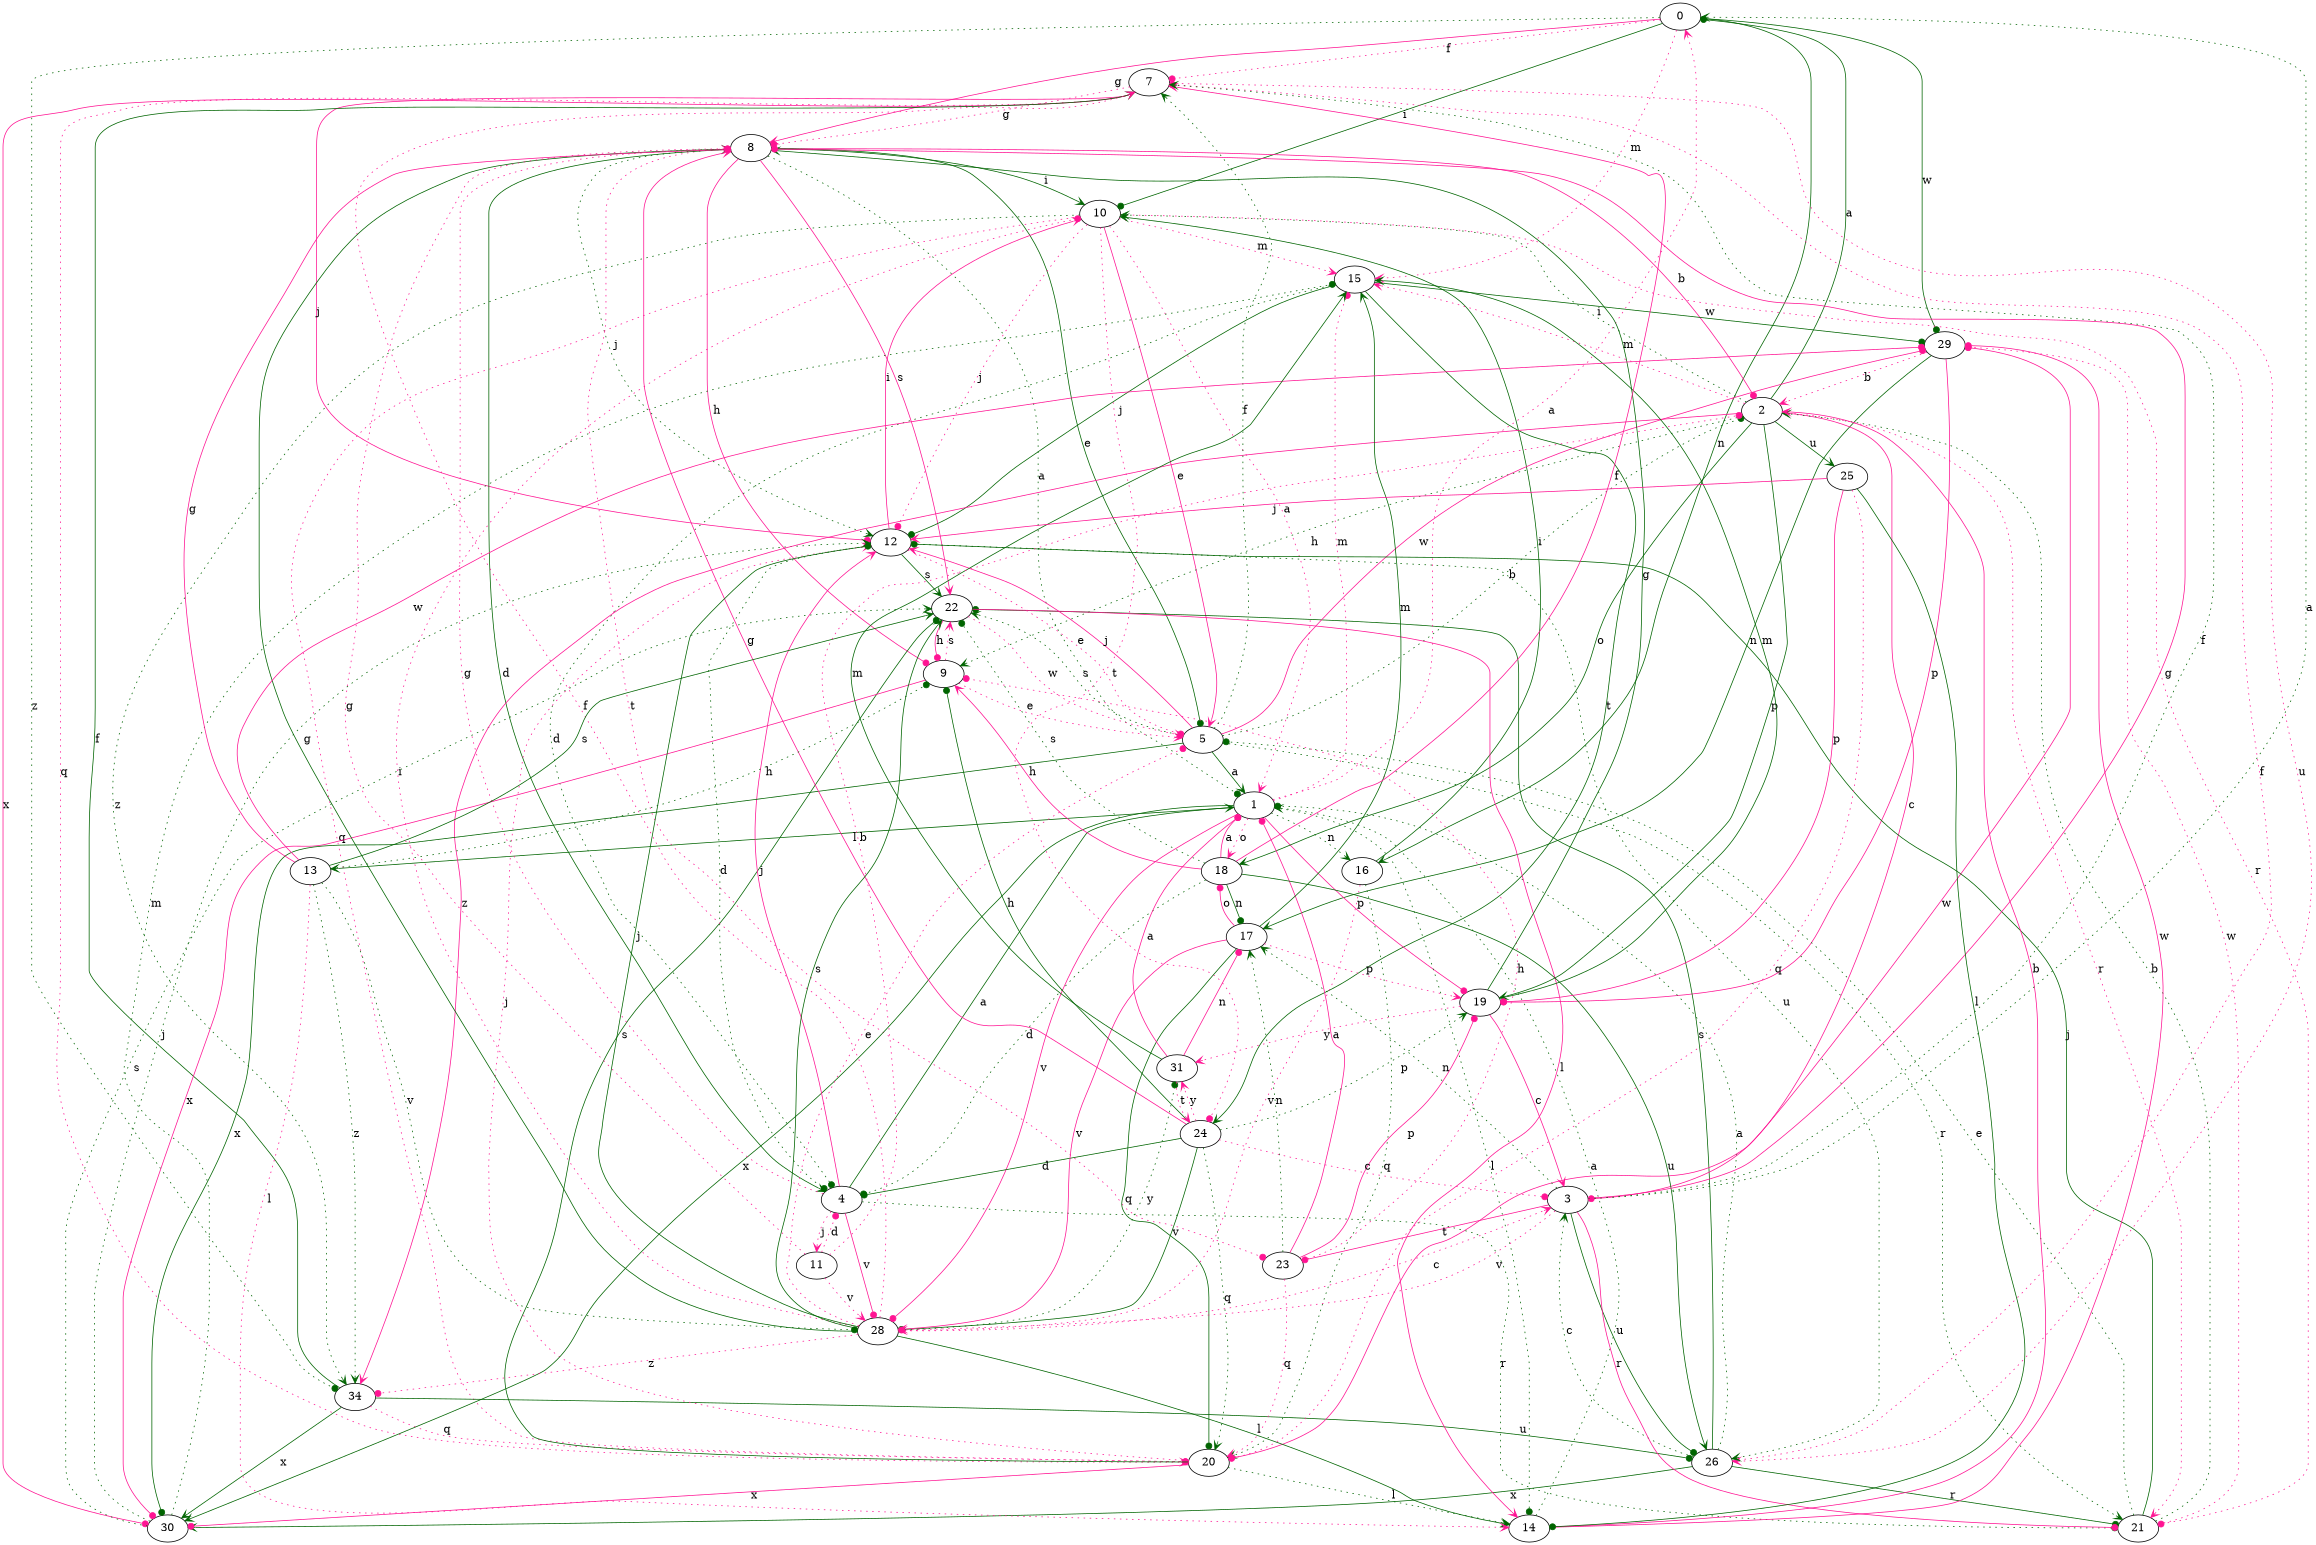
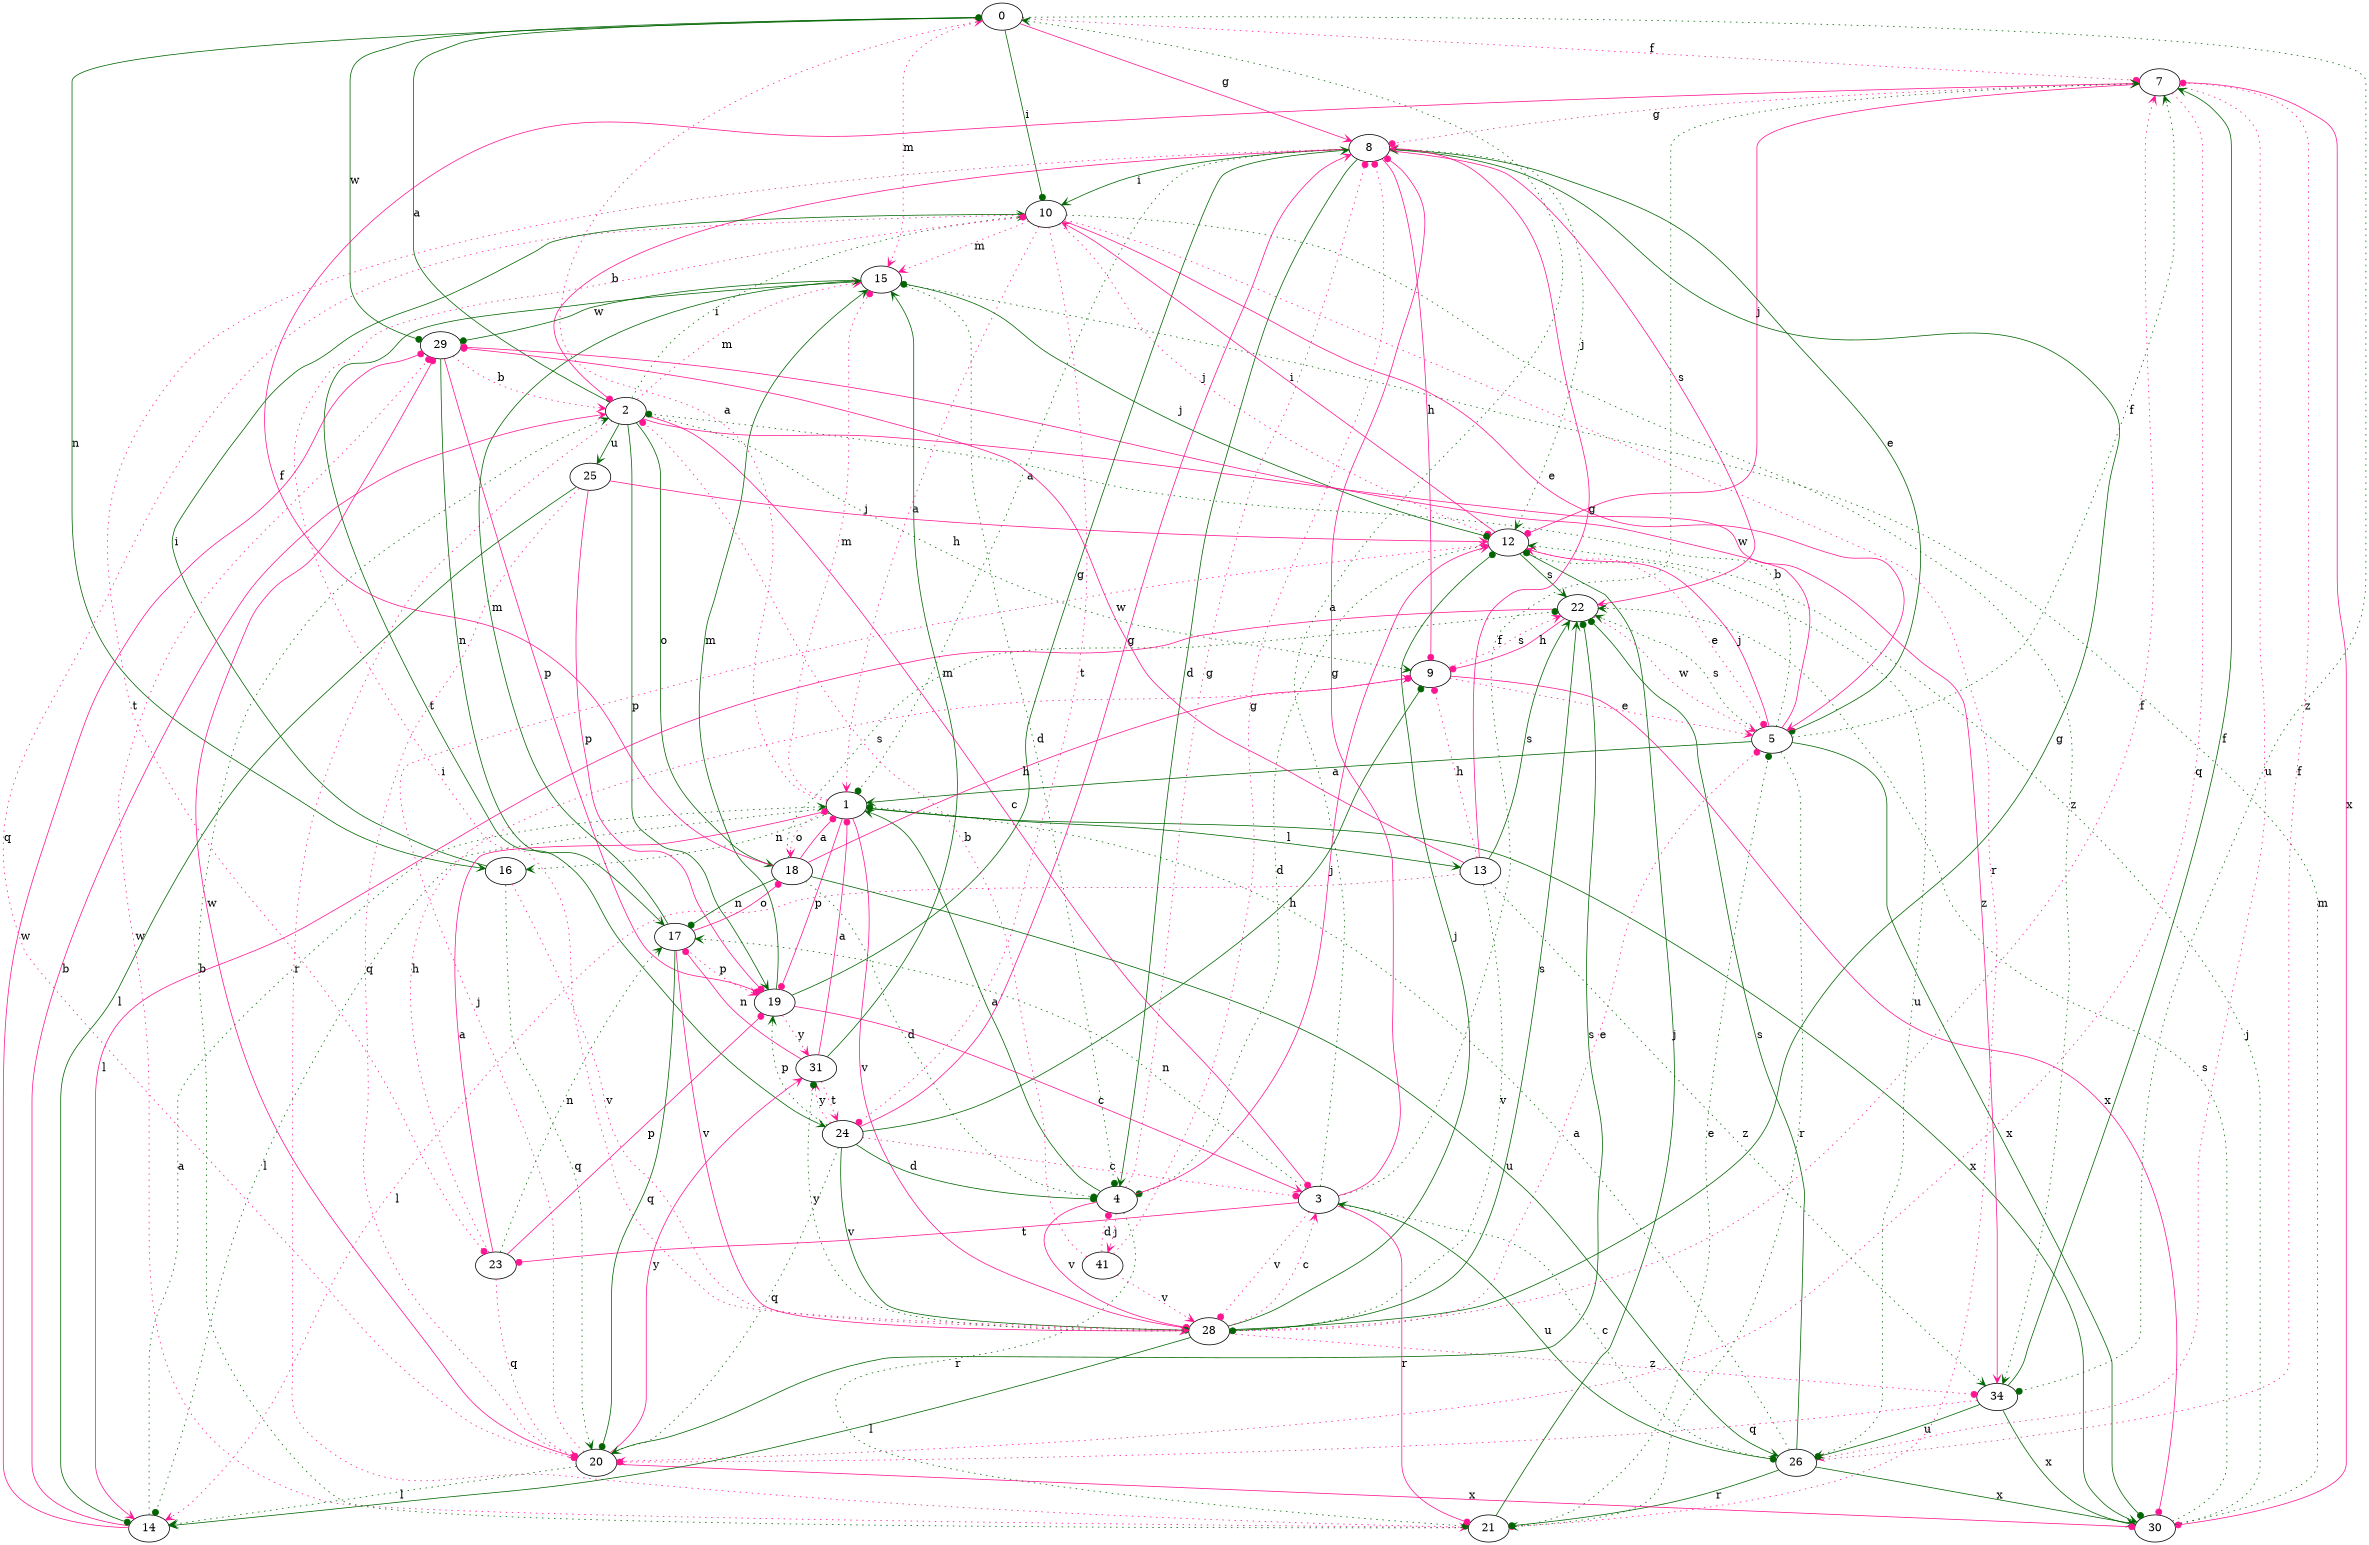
edge "13" -> "9": color darkgreen -> deeppink
edge "20" -> "31": added, label "y"
node "11": label "11" -> "41"
